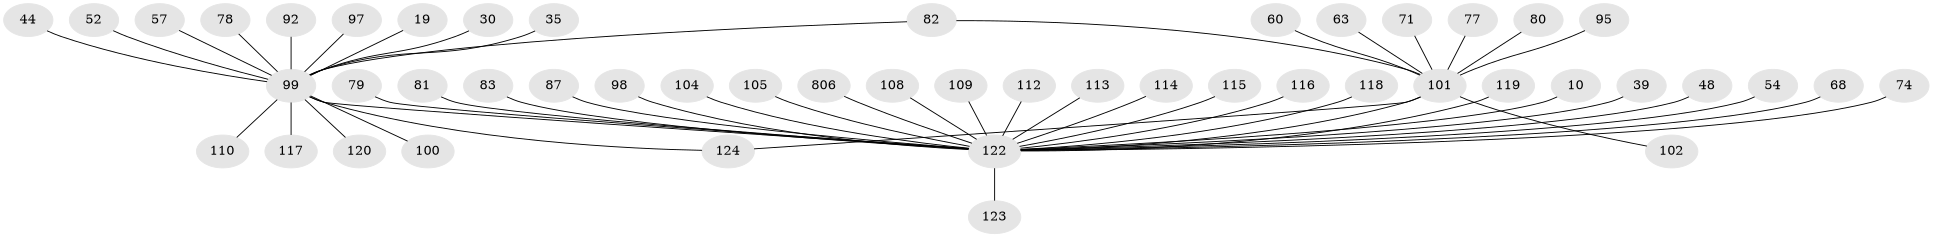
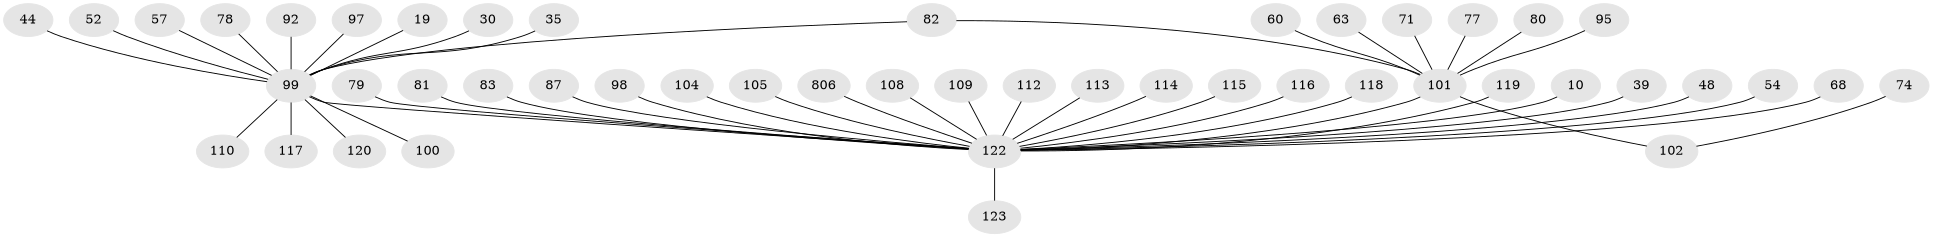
edge "74" -- "122": now "74" -- "102"
node "124": removed
